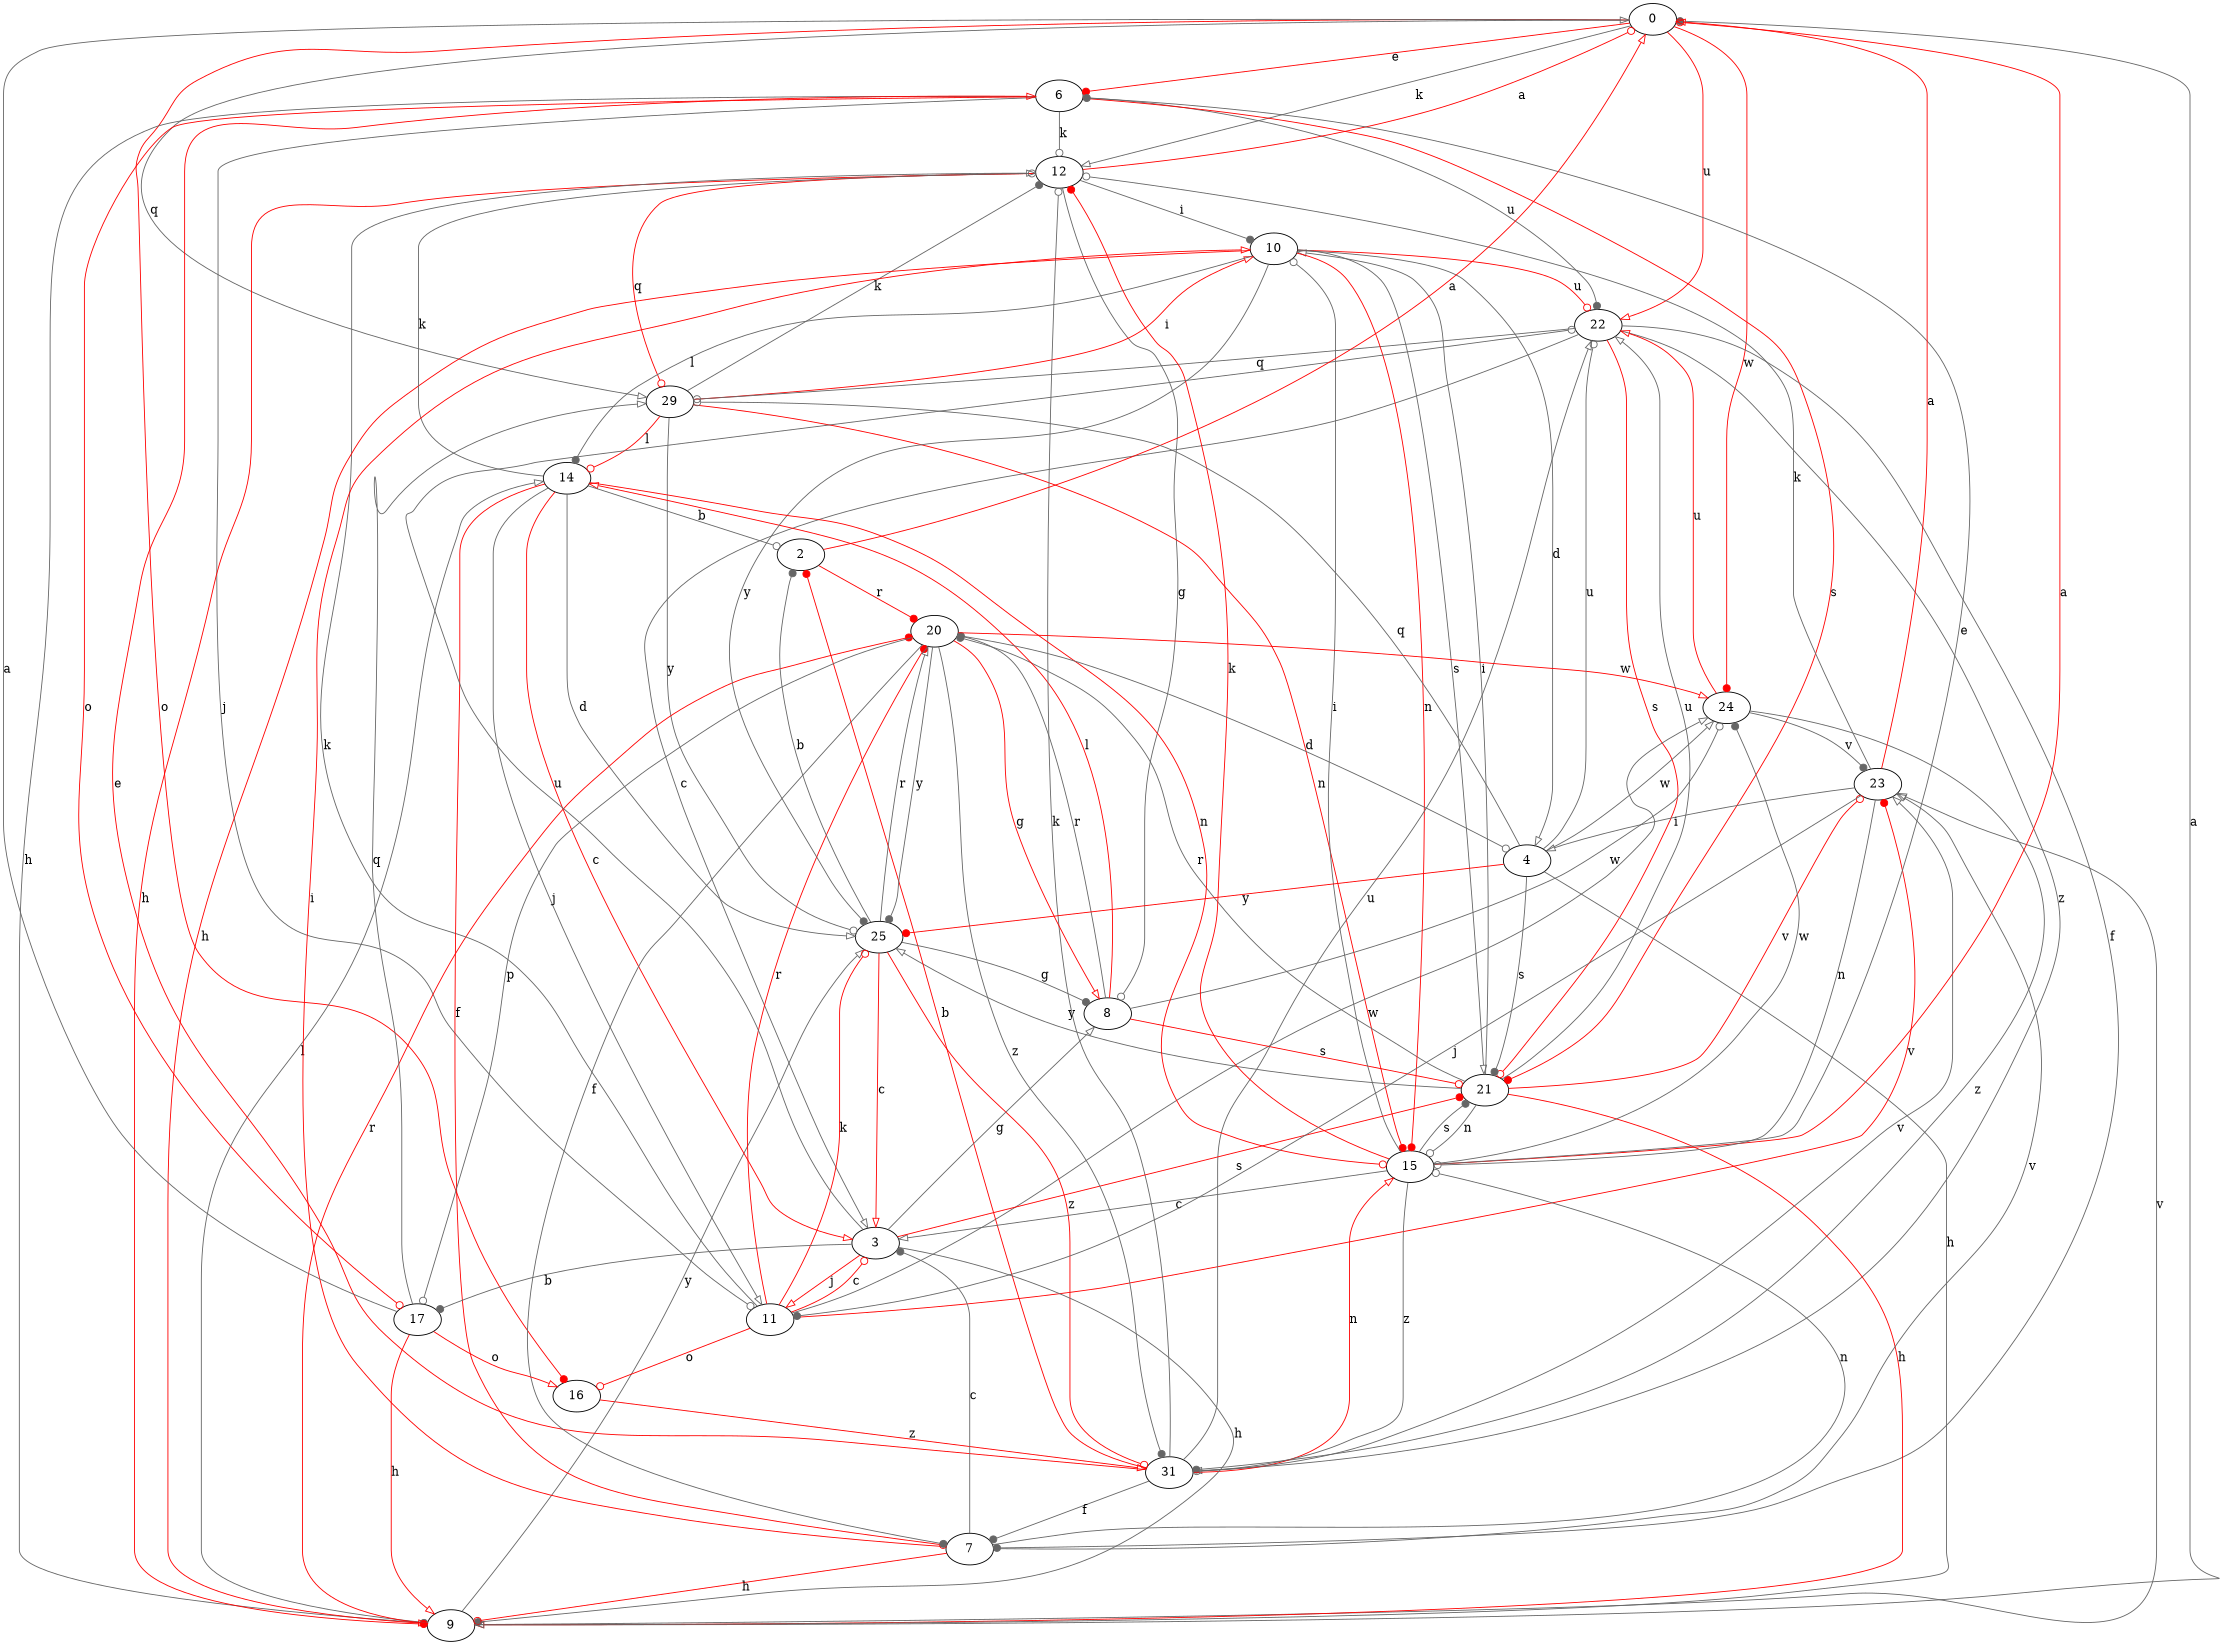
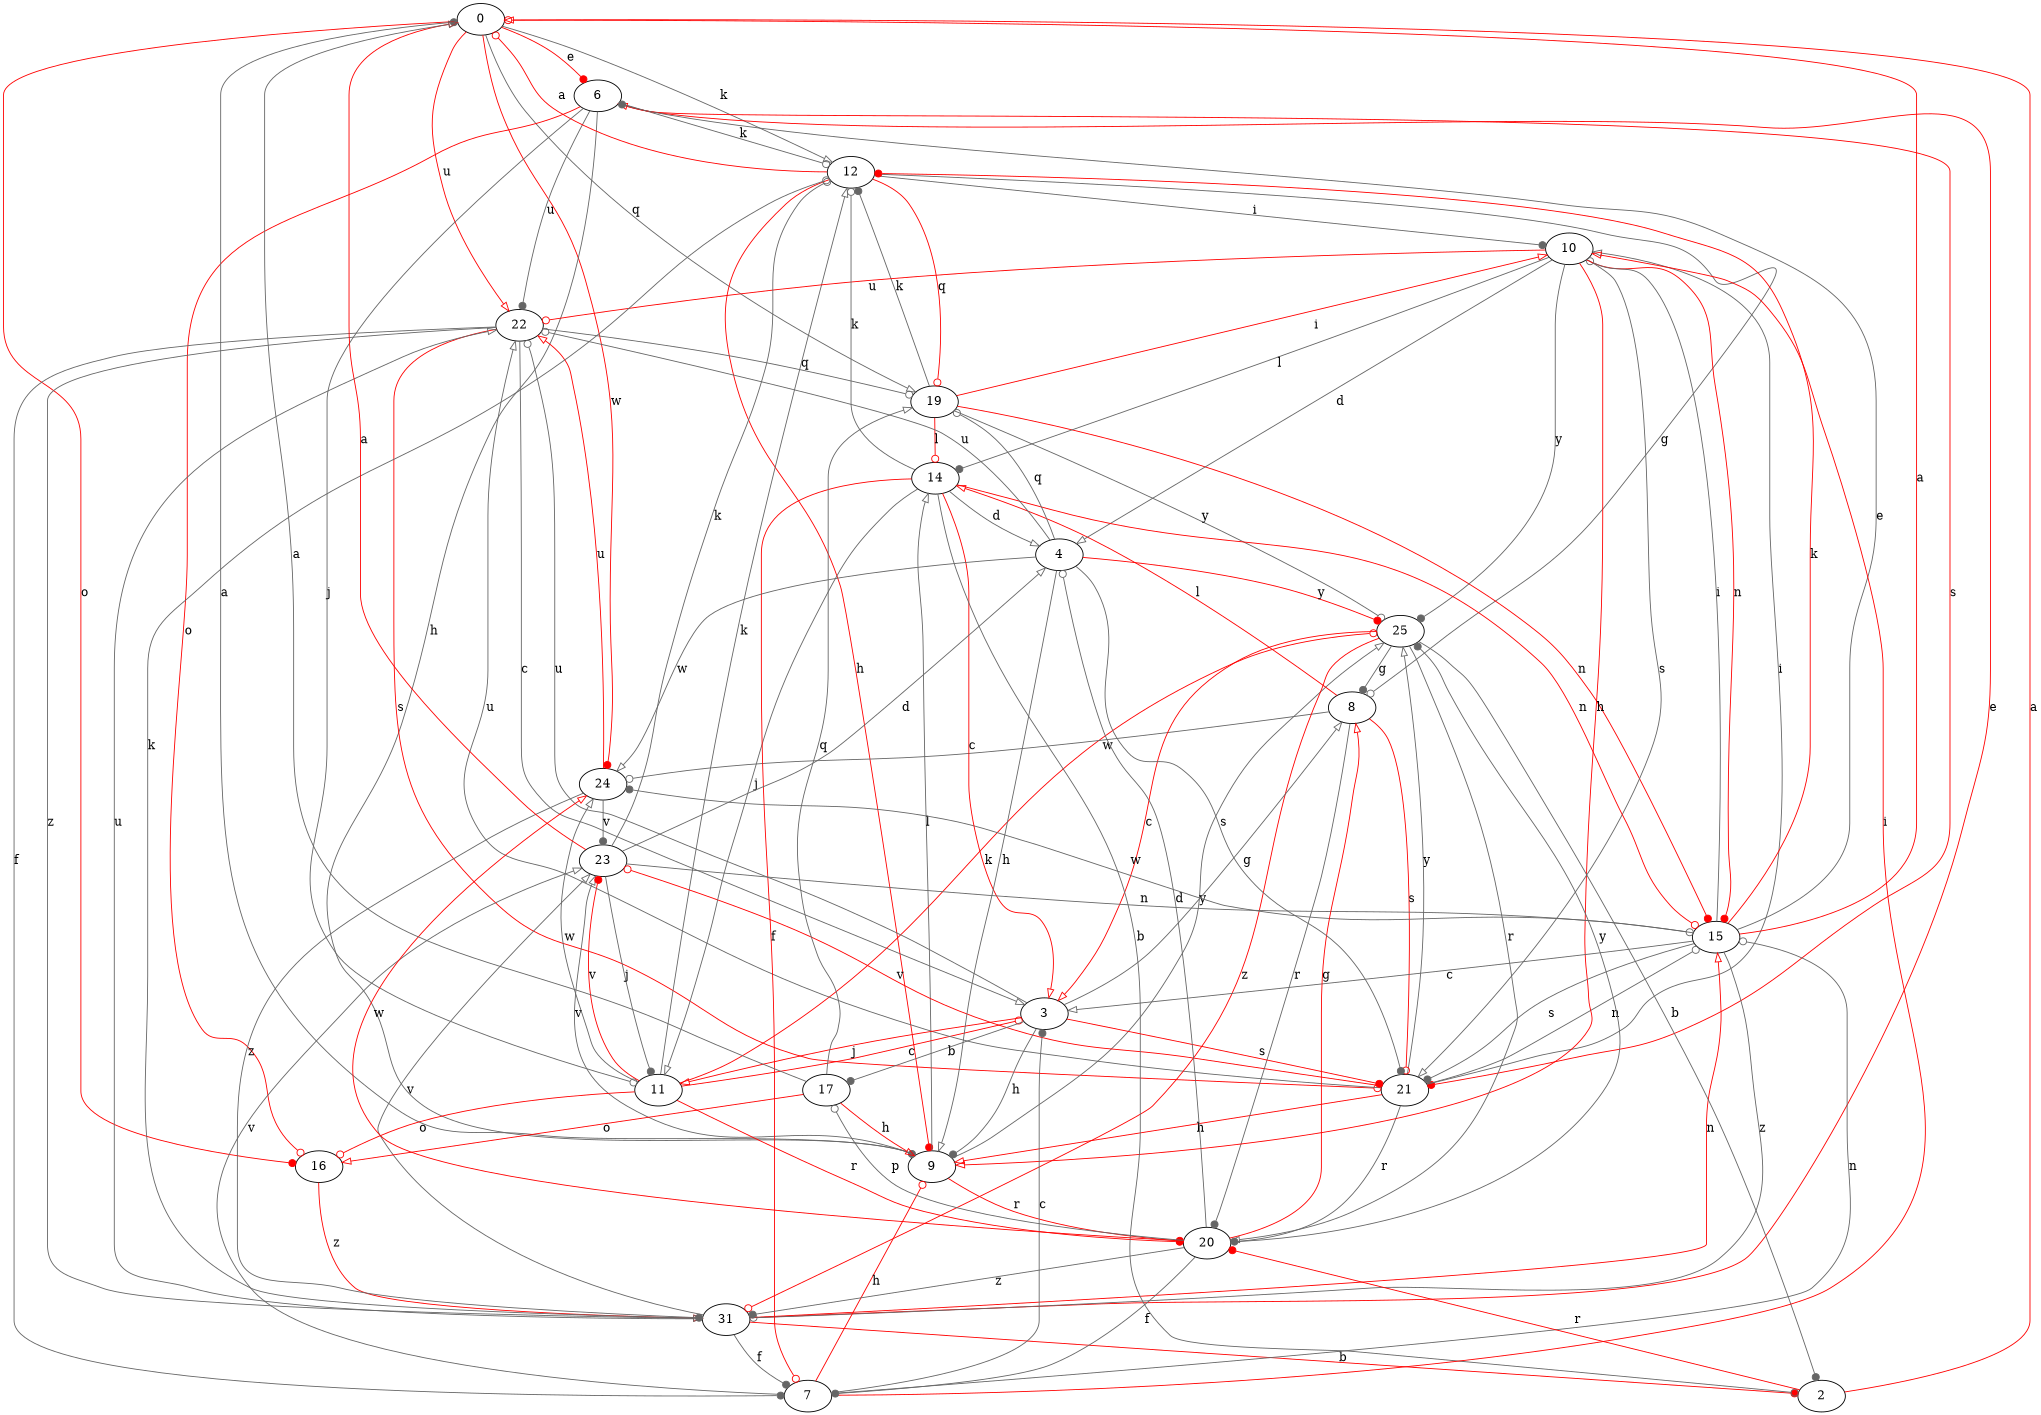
edge "6" -> "17": now "6" -> "16"
node "29": label "29" -> "19"
edge "14" -> "25": now "14" -> "4"
edge "23" -> "4": label "i" -> "d"
